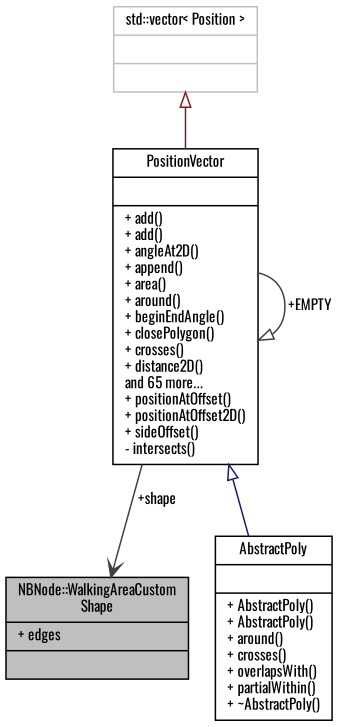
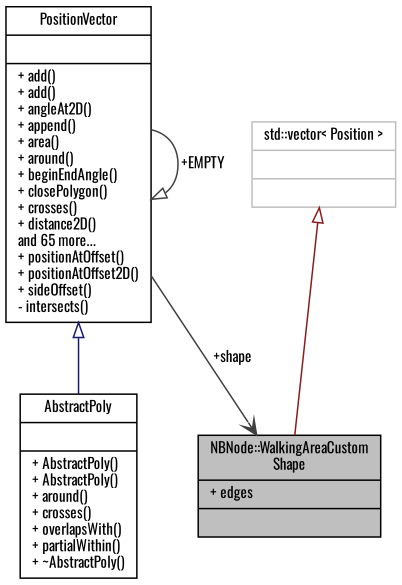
edge "PositionVector" -> "std::vector< Position >": now "NBNode::WalkingAreaCustom" -> "std::vector< Position >"
